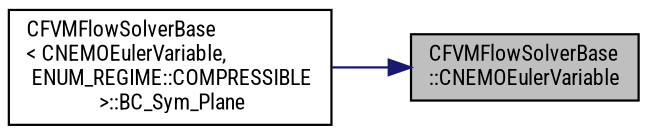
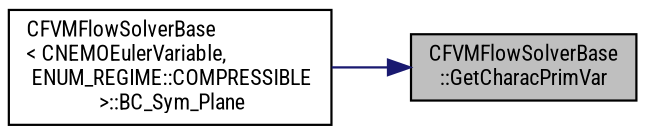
node "CFVMFlowSolverBase ::CNEMOEulerVariable": label "CFVMFlowSolverBase ::CNEMOEulerVariable" -> "CFVMFlowSolverBase ::GetCharacPrimVar"
